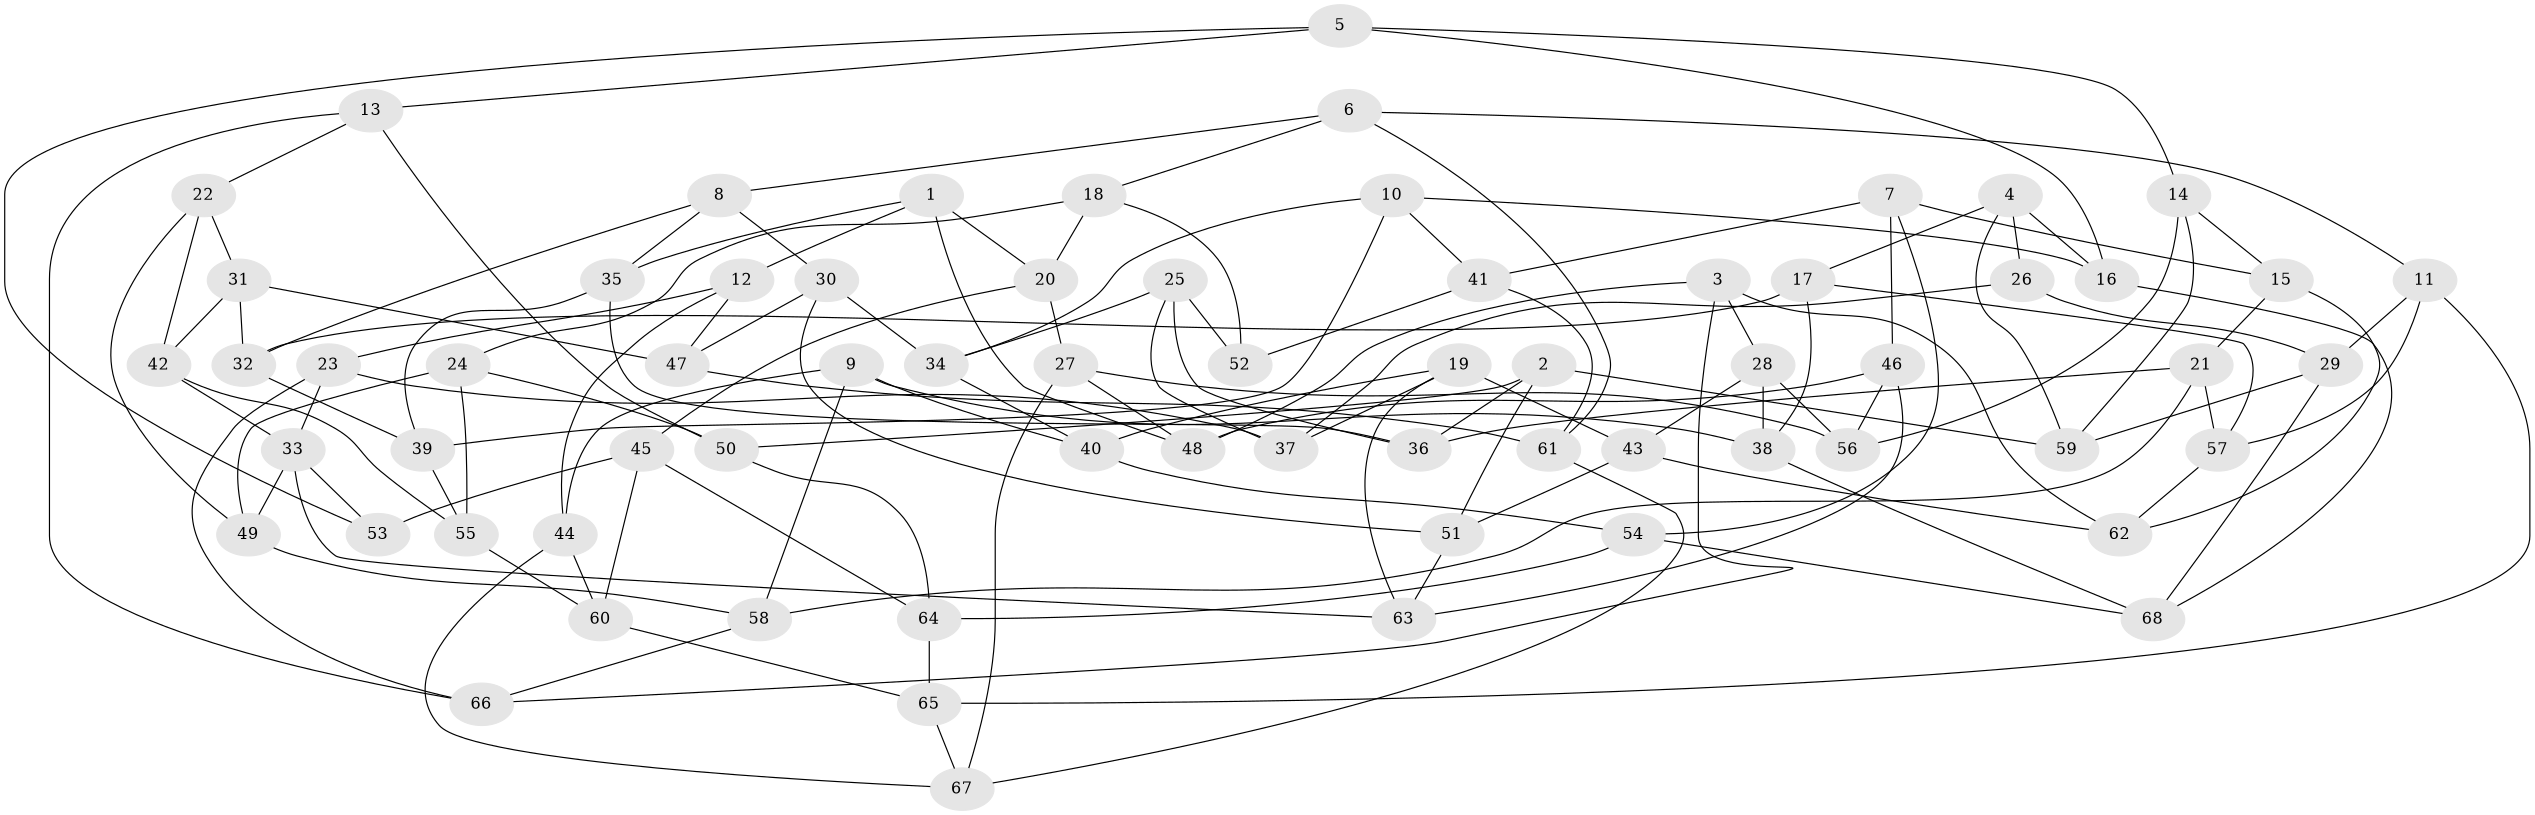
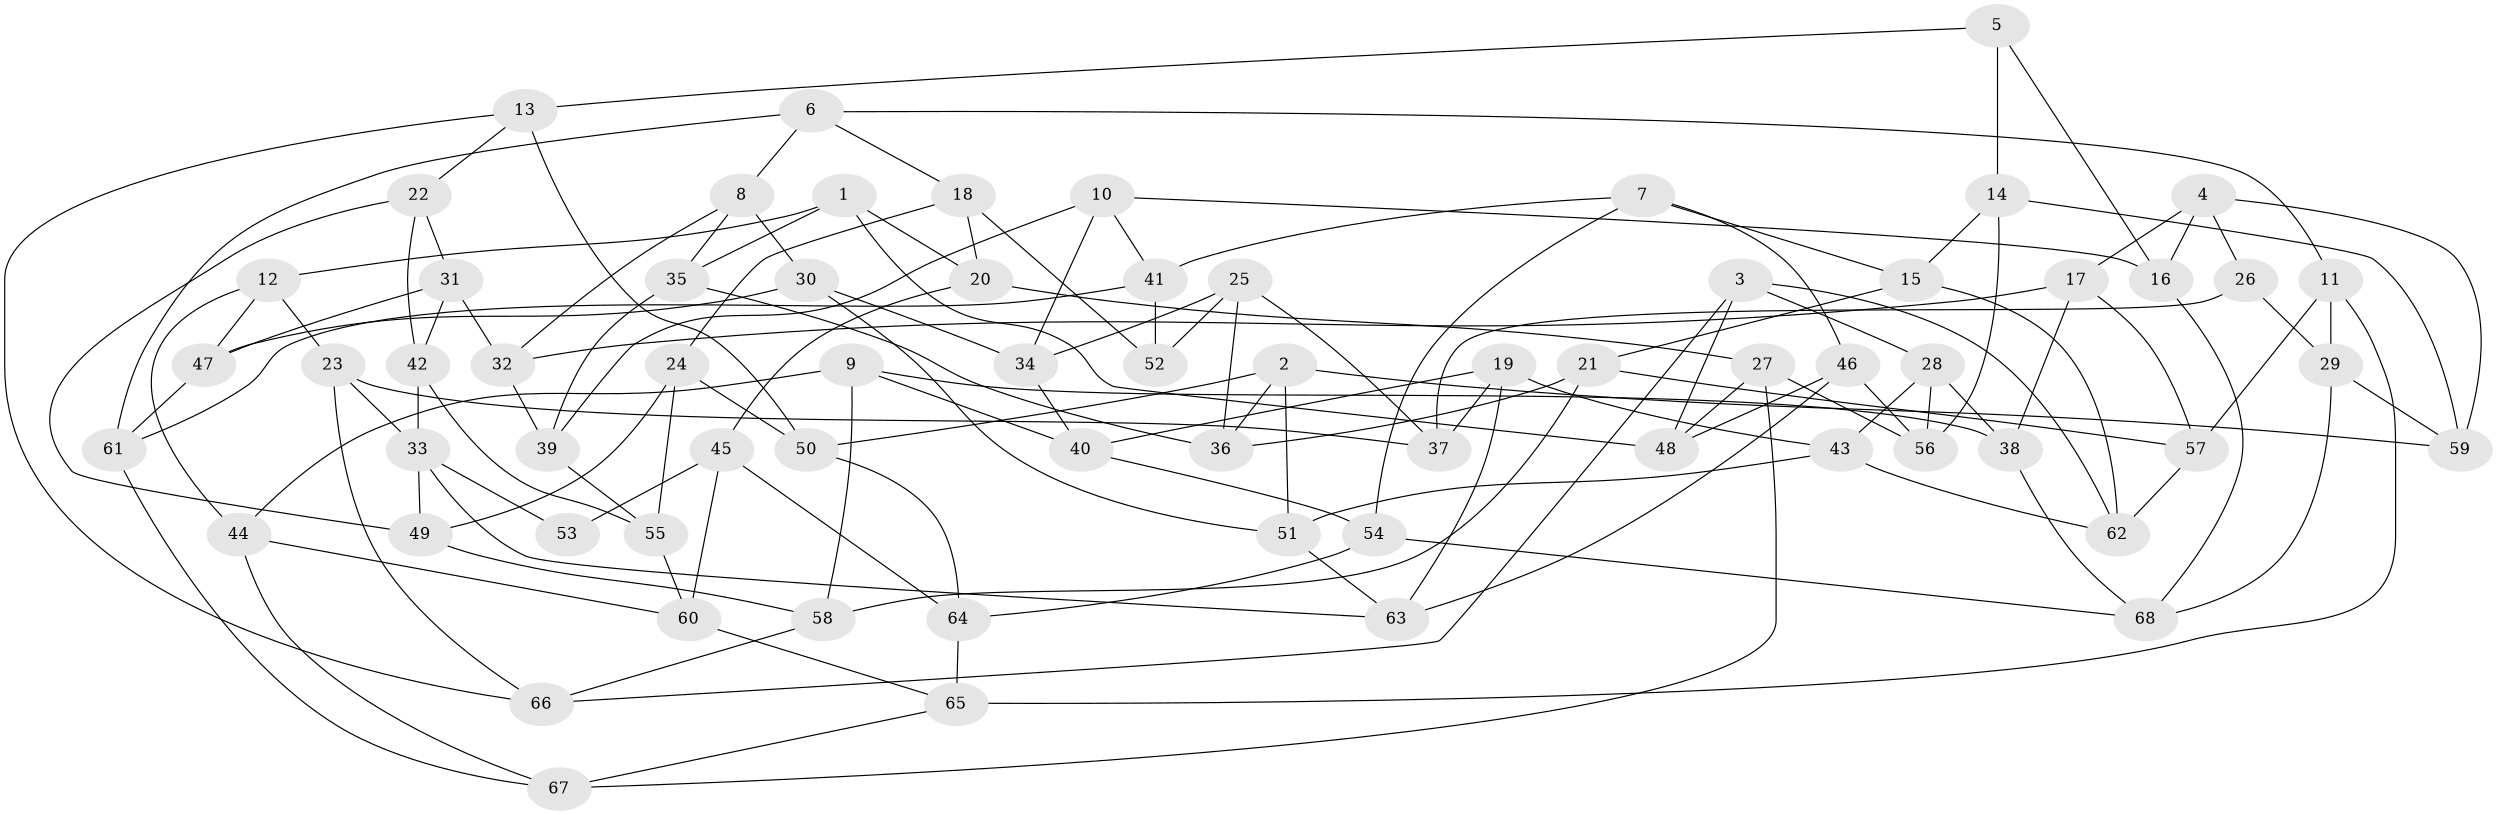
edge "5" -- "53": removed
